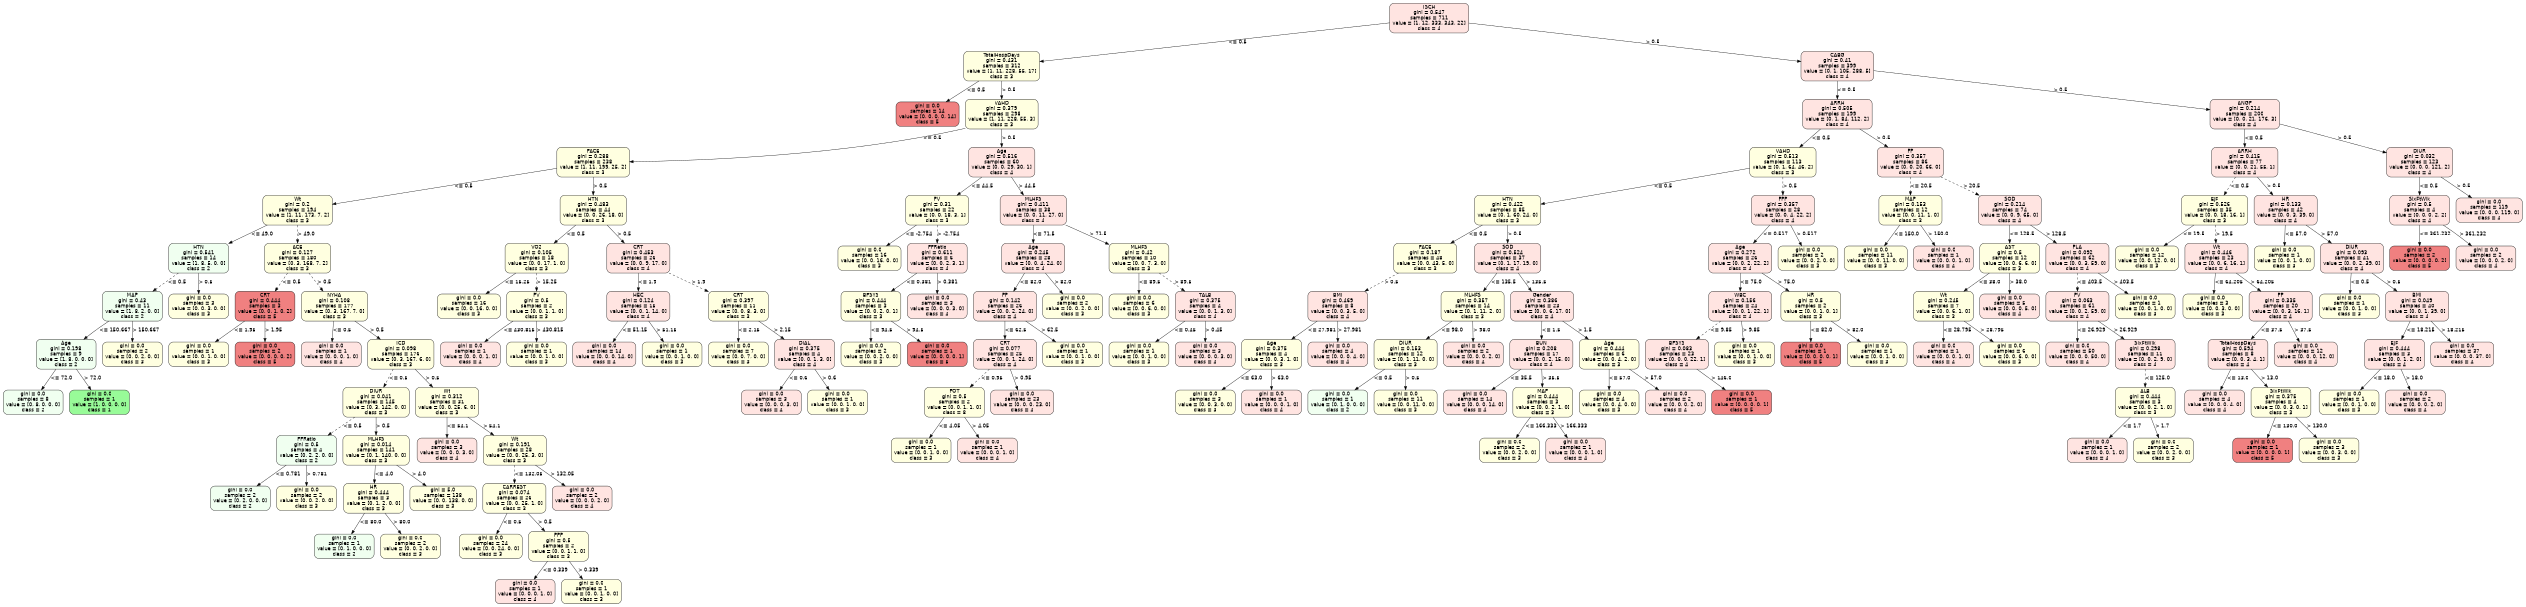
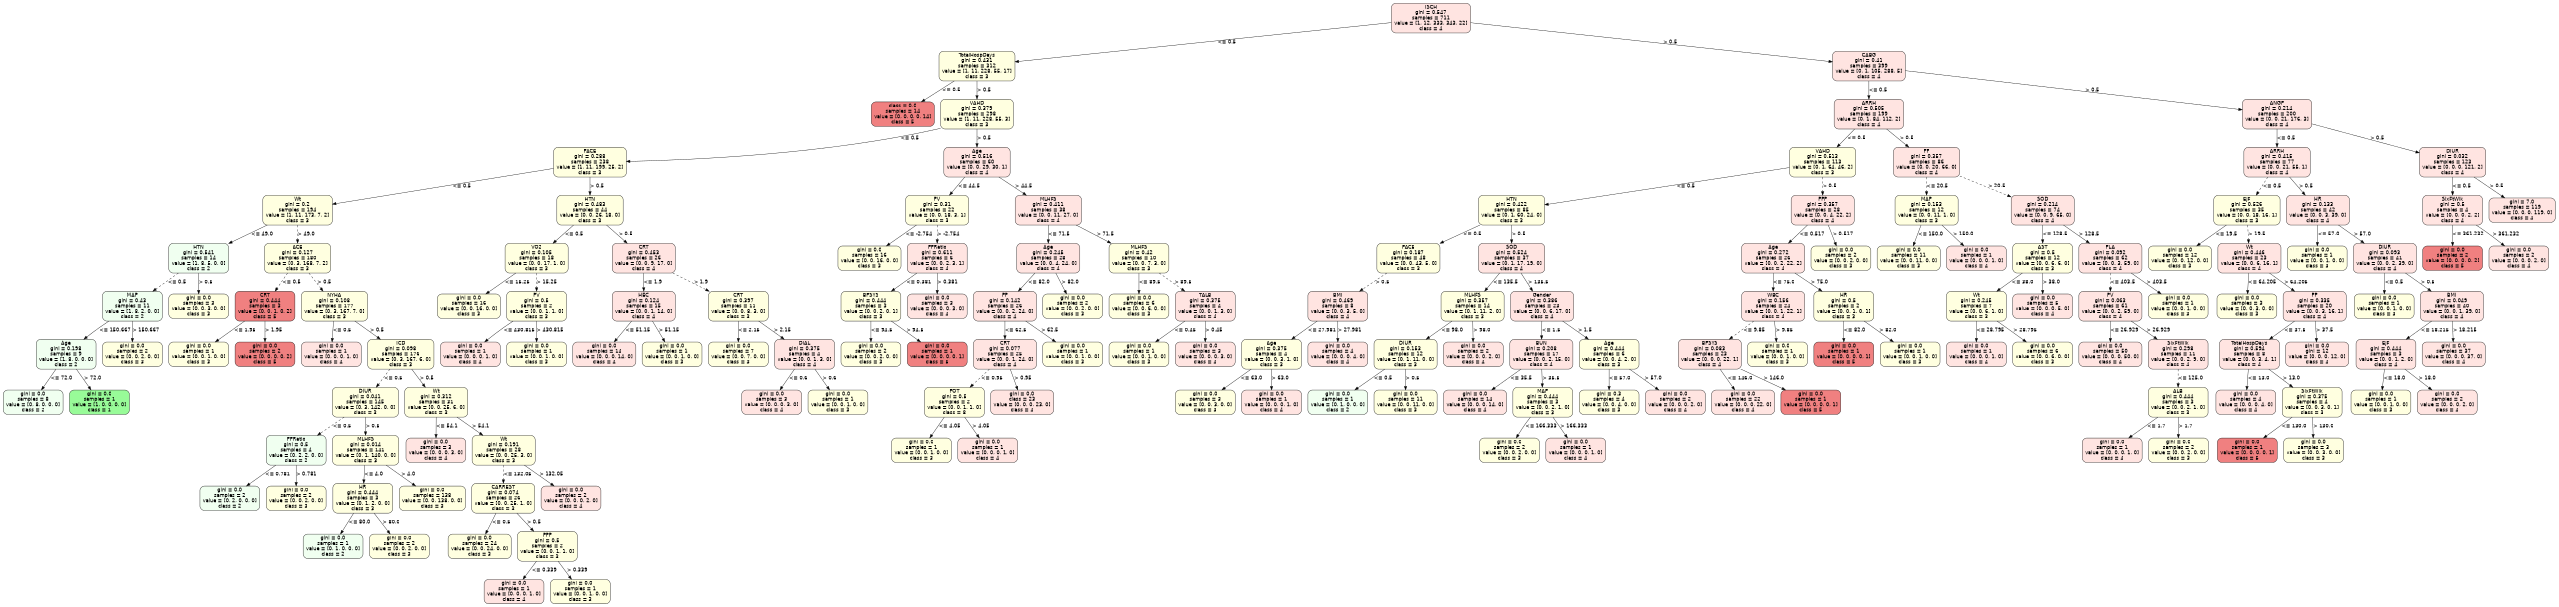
node "gini = 0.0 samples = 14 value = [0, 0, 0, 0, 14] class = 5": label "gini = 0.0 samples = 14 value = [0, 0, 0, 0, 14] class = 5" -> "class = 0.0 samples = 14 value = [0, 0, 0, 0, 14] class = 5"
node "gini = 0.0 samples = 119 value = [0, 0, 0, 119, 0] class = 4": label "gini = 0.0 samples = 119 value = [0, 0, 0, 119, 0] class = 4" -> "gini = 7.0 samples = 119 value = [0, 0, 0, 119, 0] class = 4"
node "gini = 0.0 samples = 12 value = [0, 0, 0, 12, 0] class = 4": label "gini = 0.0 samples = 12 value = [0, 0, 0, 12, 0] class = 4" -> "gini = 0.0 gini = 12 value = [0, 0, 0, 12, 0] class = 4"
node "gini = 0.0 samples = 23 value = [0, 0, 0, 23, 0] class = 4": label "gini = 0.0 samples = 23 value = [0, 0, 0, 23, 0] class = 4" -> "gini = 0.0 class = 23 value = [0, 0, 0, 23, 0] class = 4"
node "gini = 0.0 samples = 4 value = [0, 0, 4, 0, 0] class = 3": label "gini = 0.0 samples = 4 value = [0, 0, 4, 0, 0] class = 3" -> "gini = 0.3 samples = 4 value = [0, 0, 4, 0, 0] class = 3"
node "gini = 0.0 samples = 22 value = [0, 0, 0, 22, 0] class = 4": added
node "gini = 5.0 samples = 138 value = [0, 0, 138, 0, 0] class = 3": label "gini = 5.0 samples = 138 value = [0, 0, 138, 0, 0] class = 3" -> "gini = 0.0 samples = 138 value = [0, 0, 138, 0, 0] class = 3"
